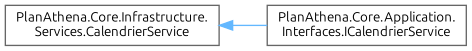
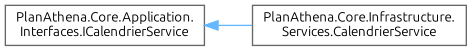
edge "PlanAthena.Core.Application. Interfaces.ICalendrierService" -> "PlanAthena.Core.Infrastructure. Services.CalendrierService": reversed
